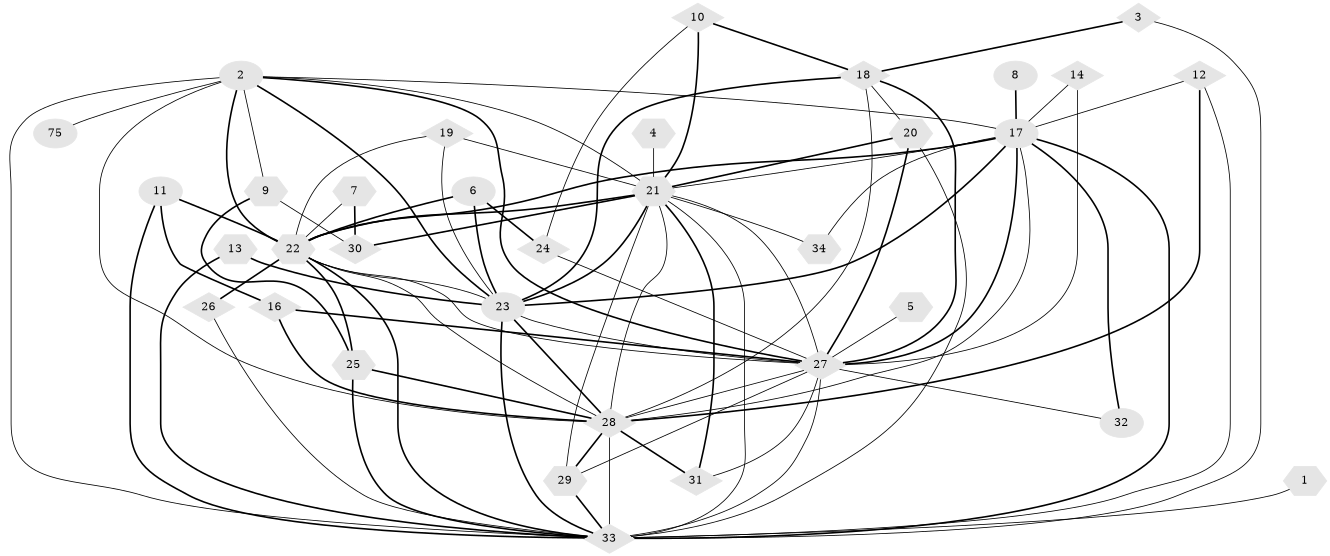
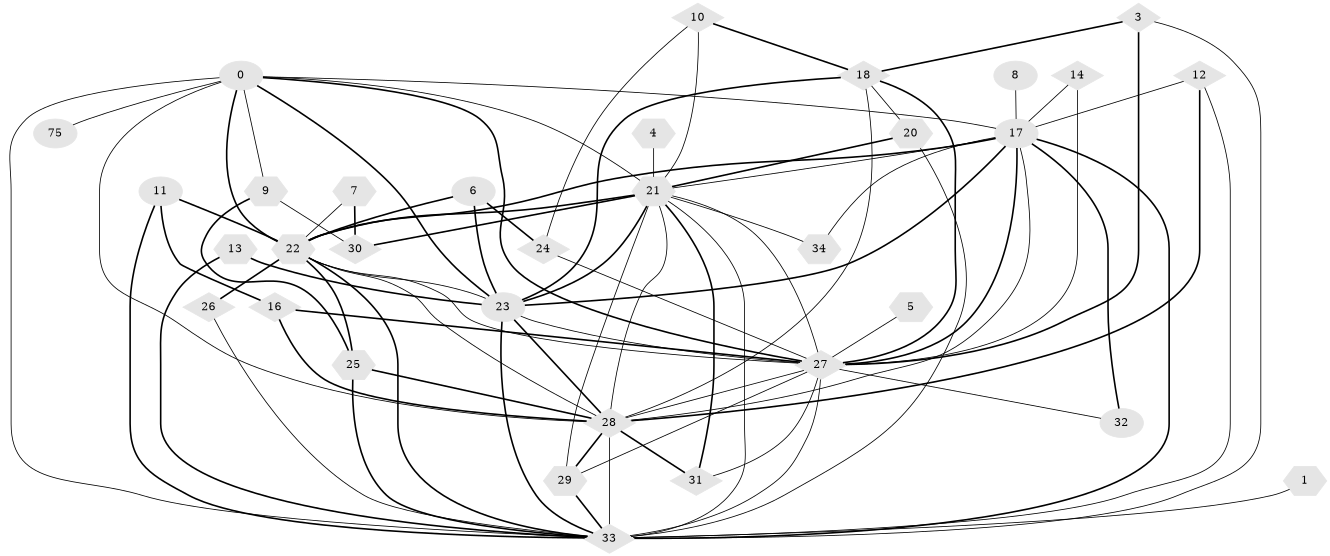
node "2": label "2" -> "0"
edge "8" -- "17": style bold -> solid
edge "10" -- "21": style bold -> solid
node "19": removed
edge "20" -- "27": now "3" -- "27"
